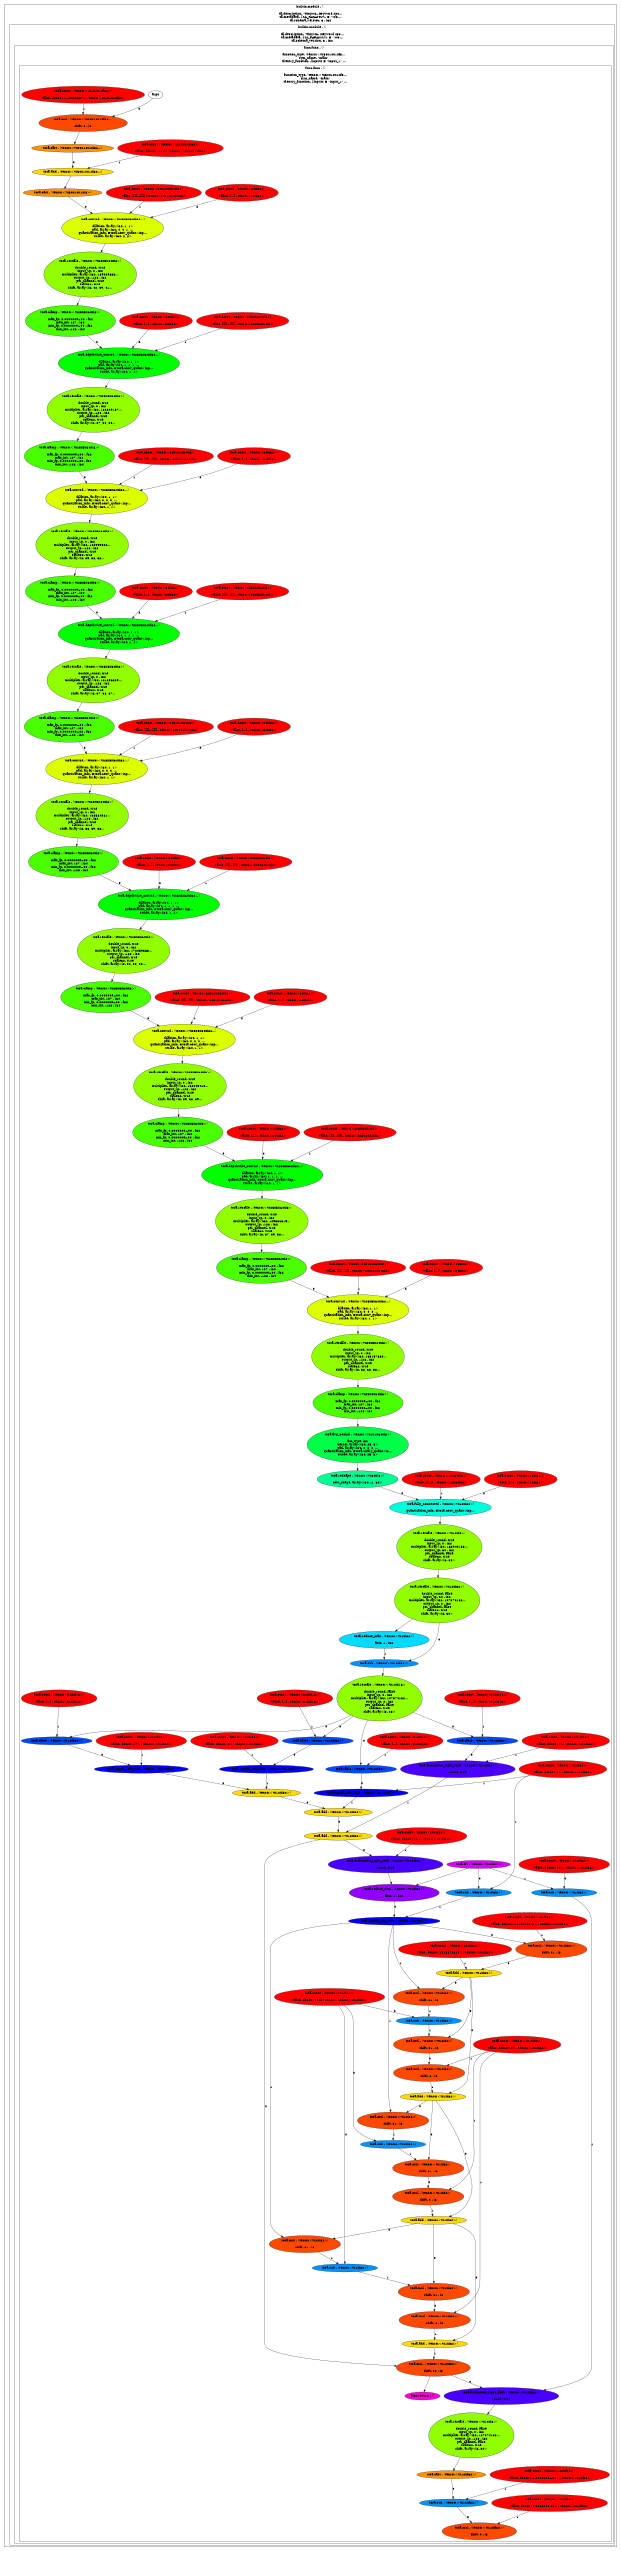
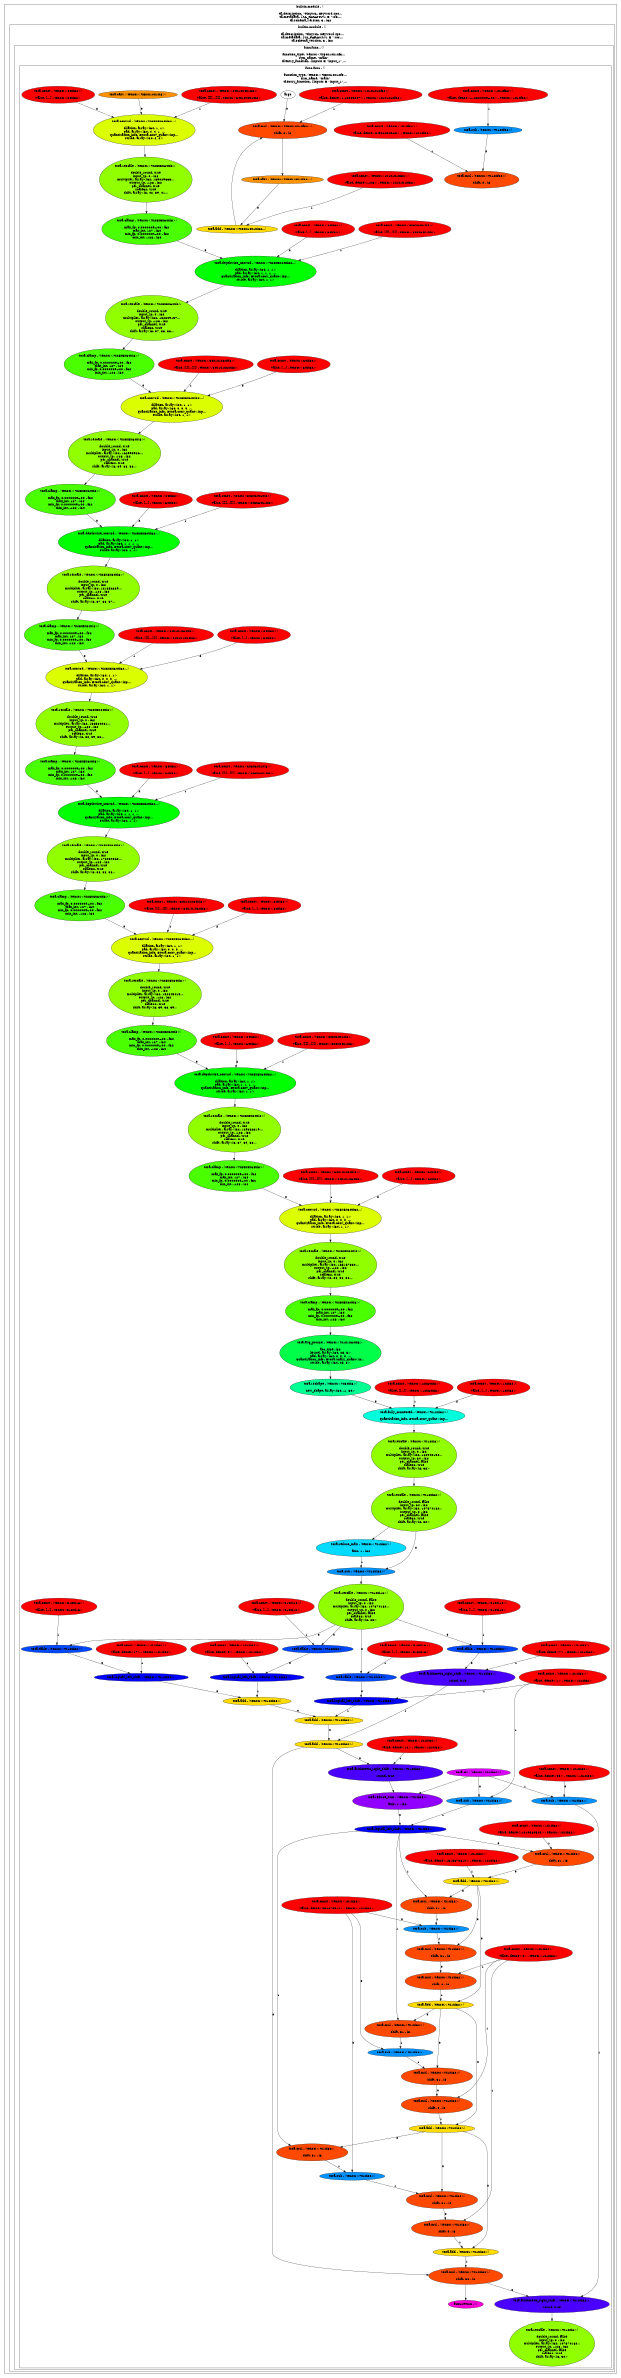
edge "tosa.add : (tensor<?x50x10x1xi32...)" -> "tosa.cast : (tensor<?x50x10x1xi8>)": now "tosa.add : (tensor<?x50x10x1xi32...)" -> "tosa.mul : (tensor<?x50x10x1xf32...) shift: 0 : i8"
node "tosa.cast : (tensor<?x12xf32>)": removed
